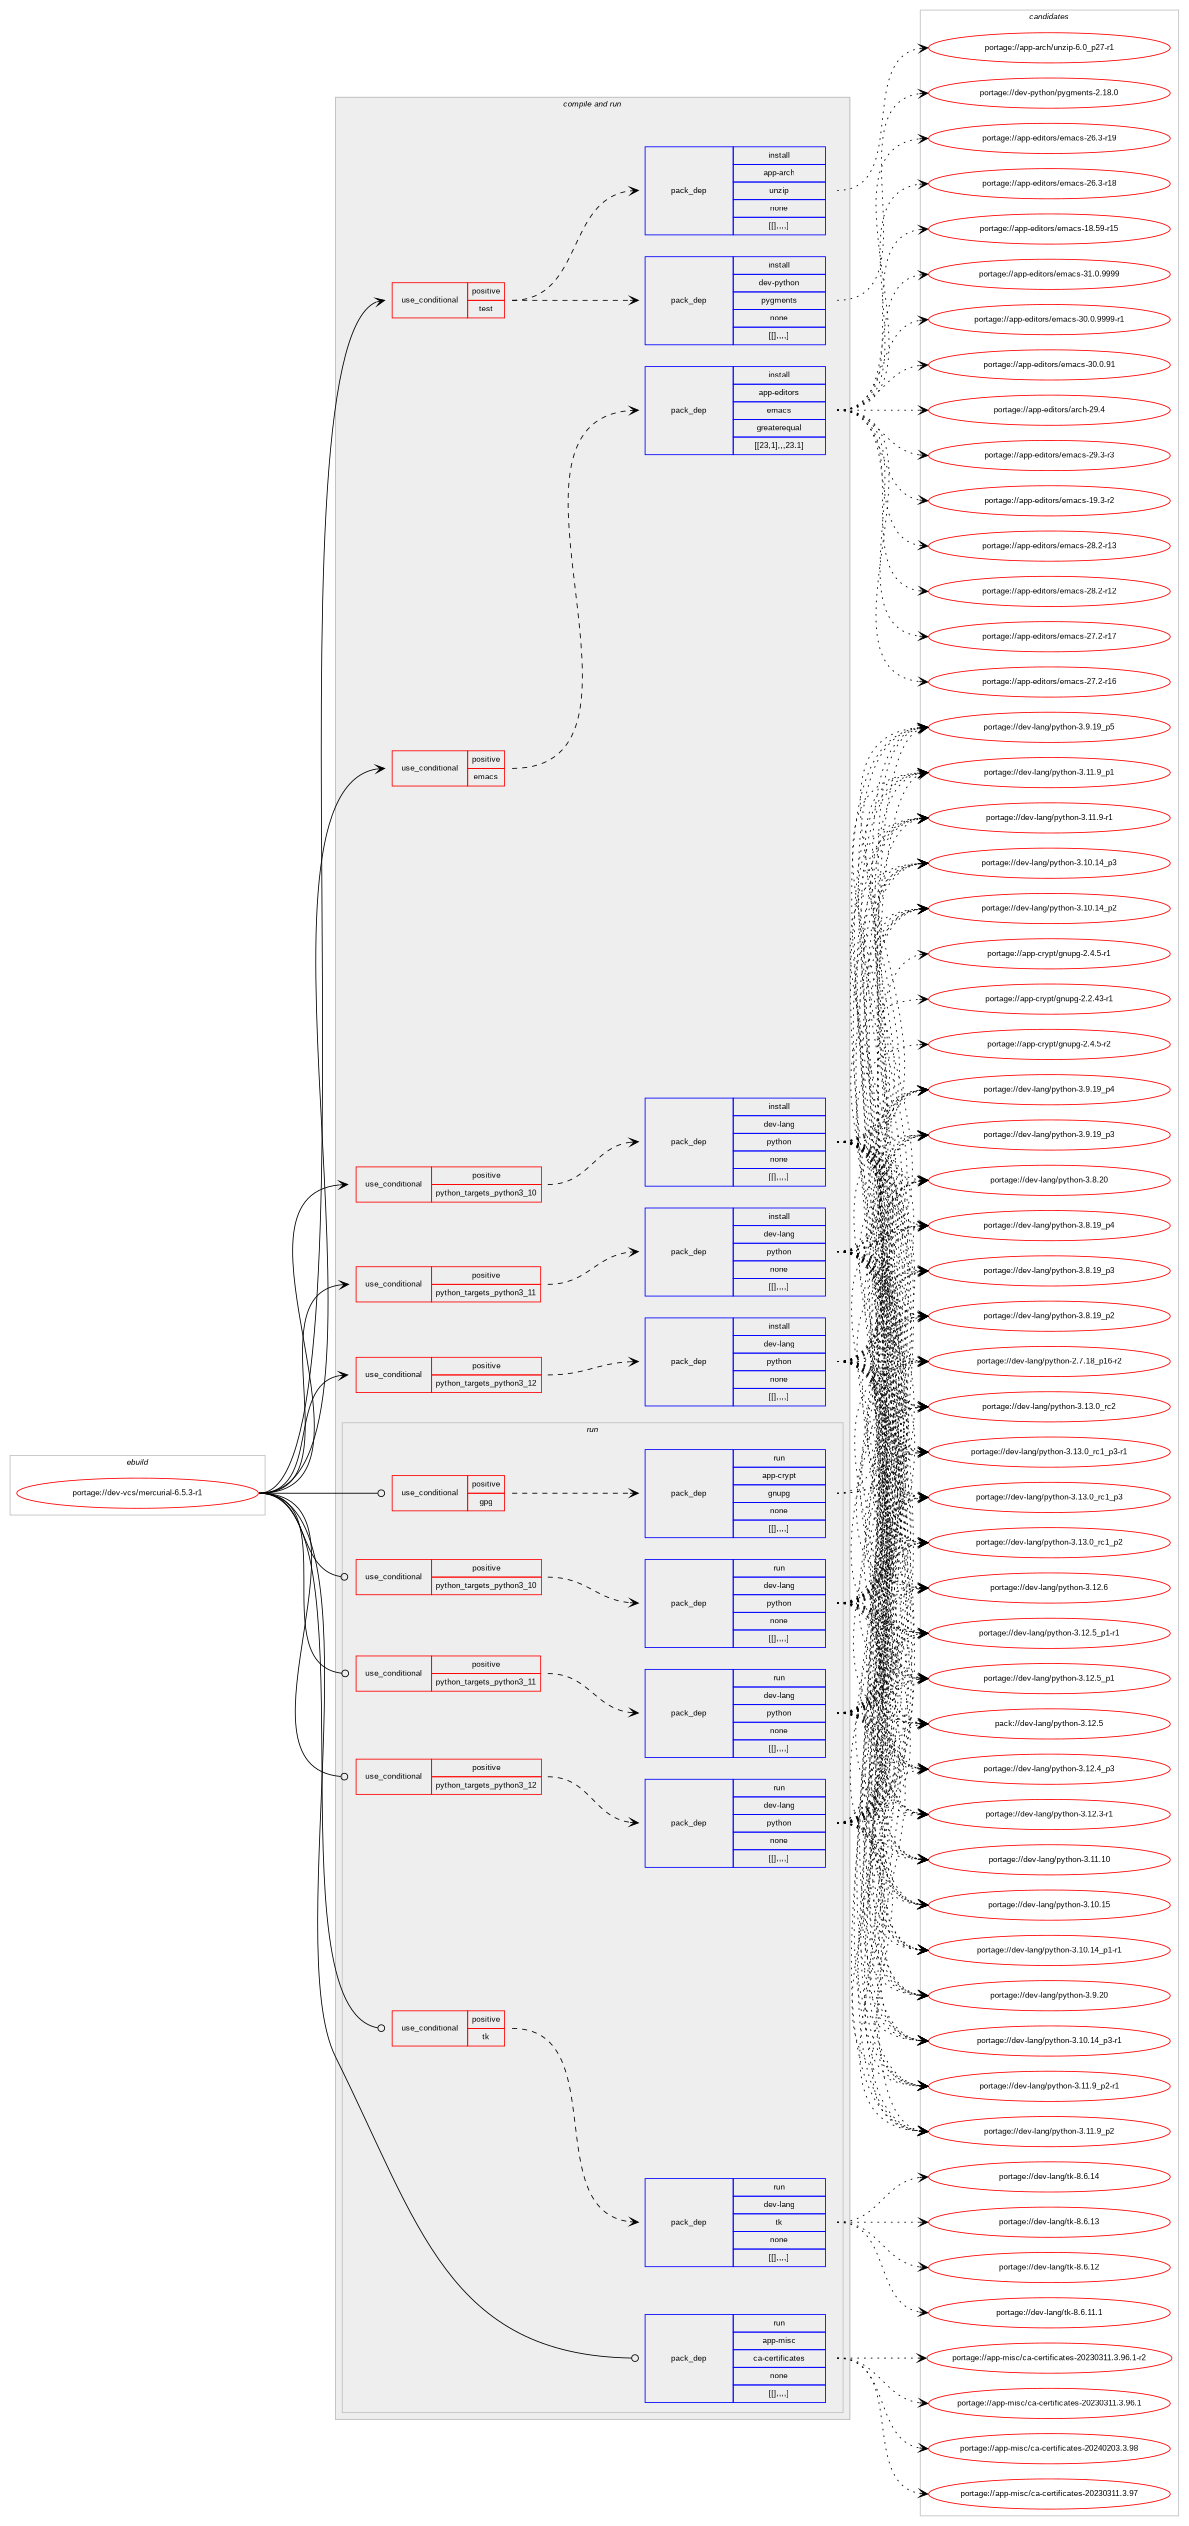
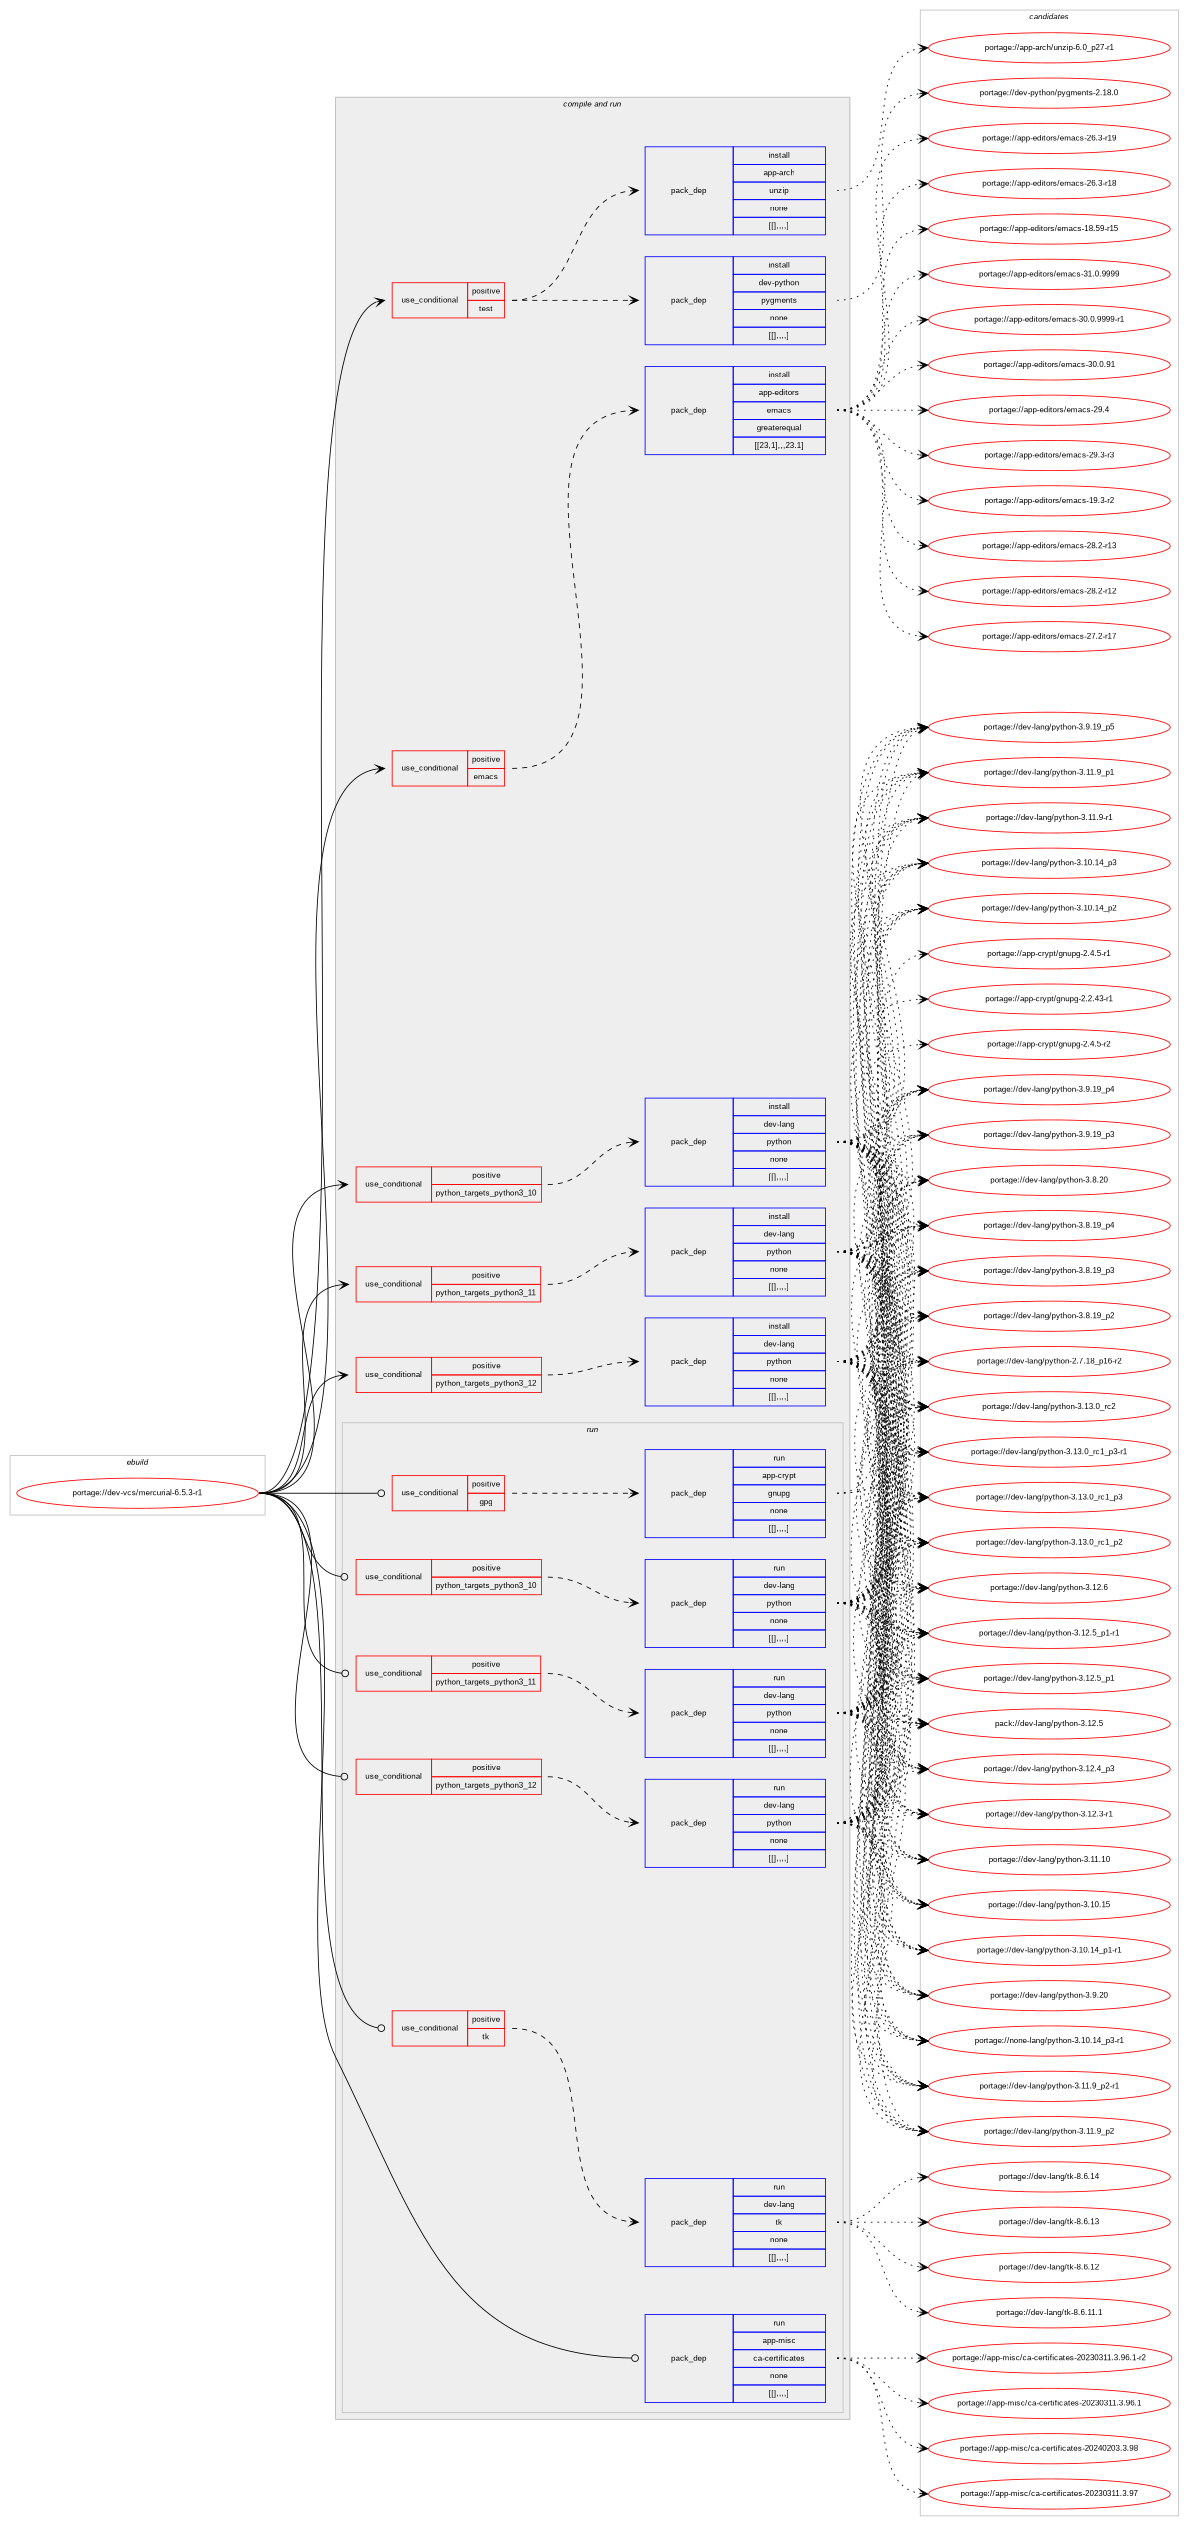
node "portage://app-editors/arch-29.4": label "portage://app-editors/arch-29.4" -> "portage://app-editors/emacs-29.4"
node "portage://app-editors/emacs-27.2-r16": removed
node "portage://dev-lang/python-3.10.14_p3-r1": label "portage://dev-lang/python-3.10.14_p3-r1" -> "portage://none-lang/python-3.10.14_p3-r1"
